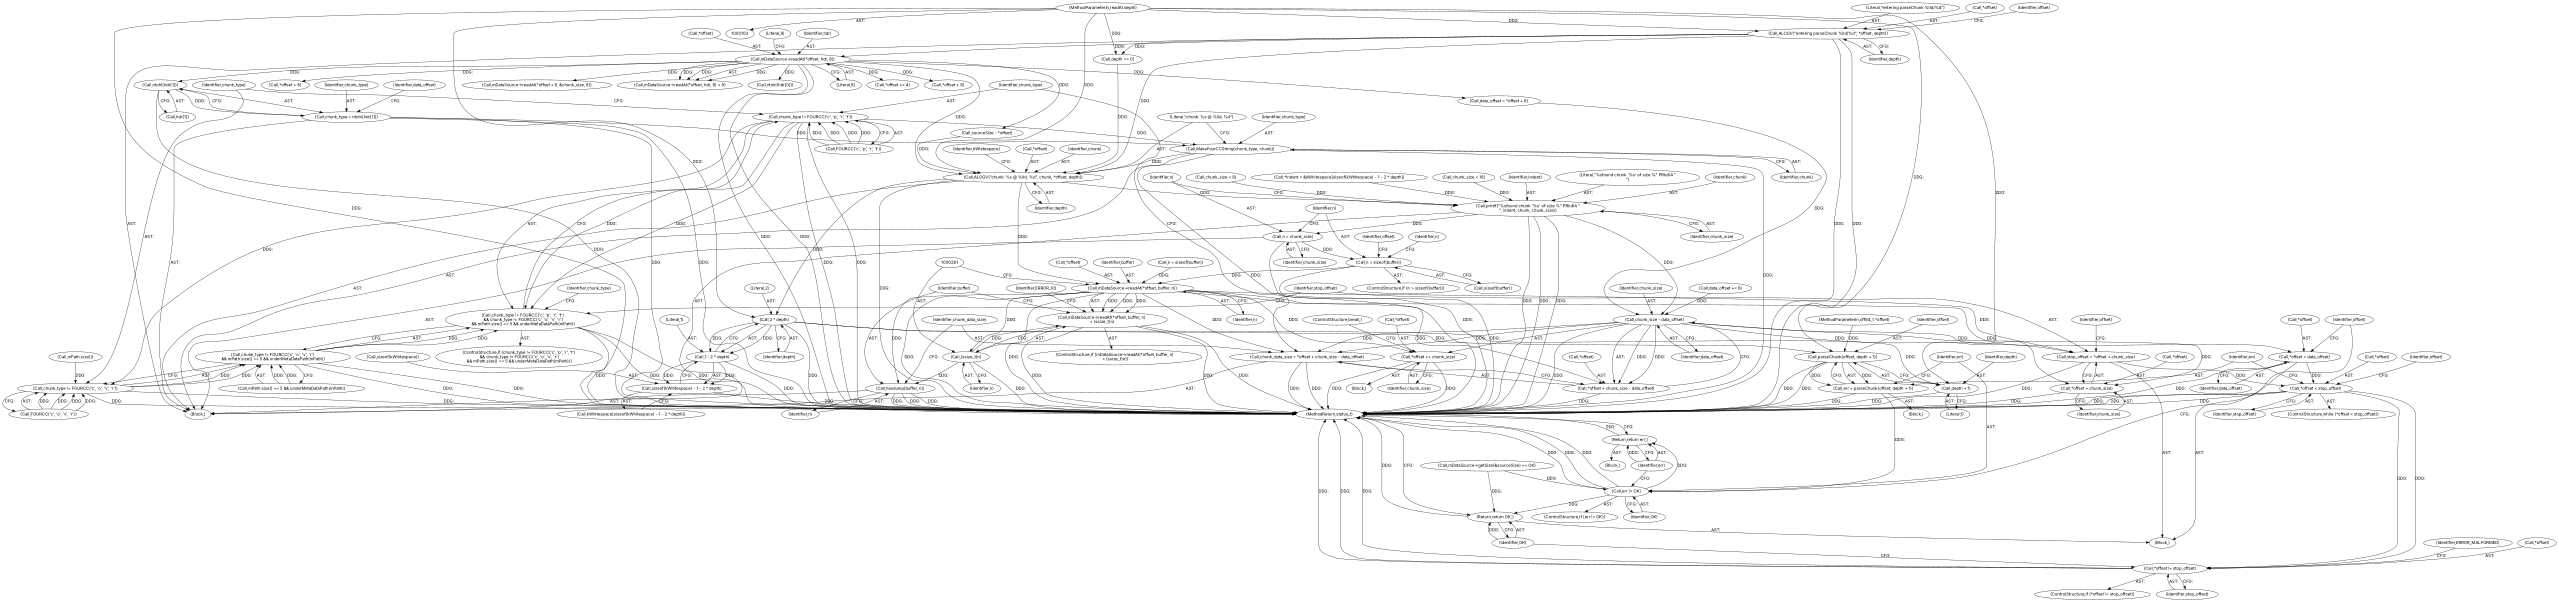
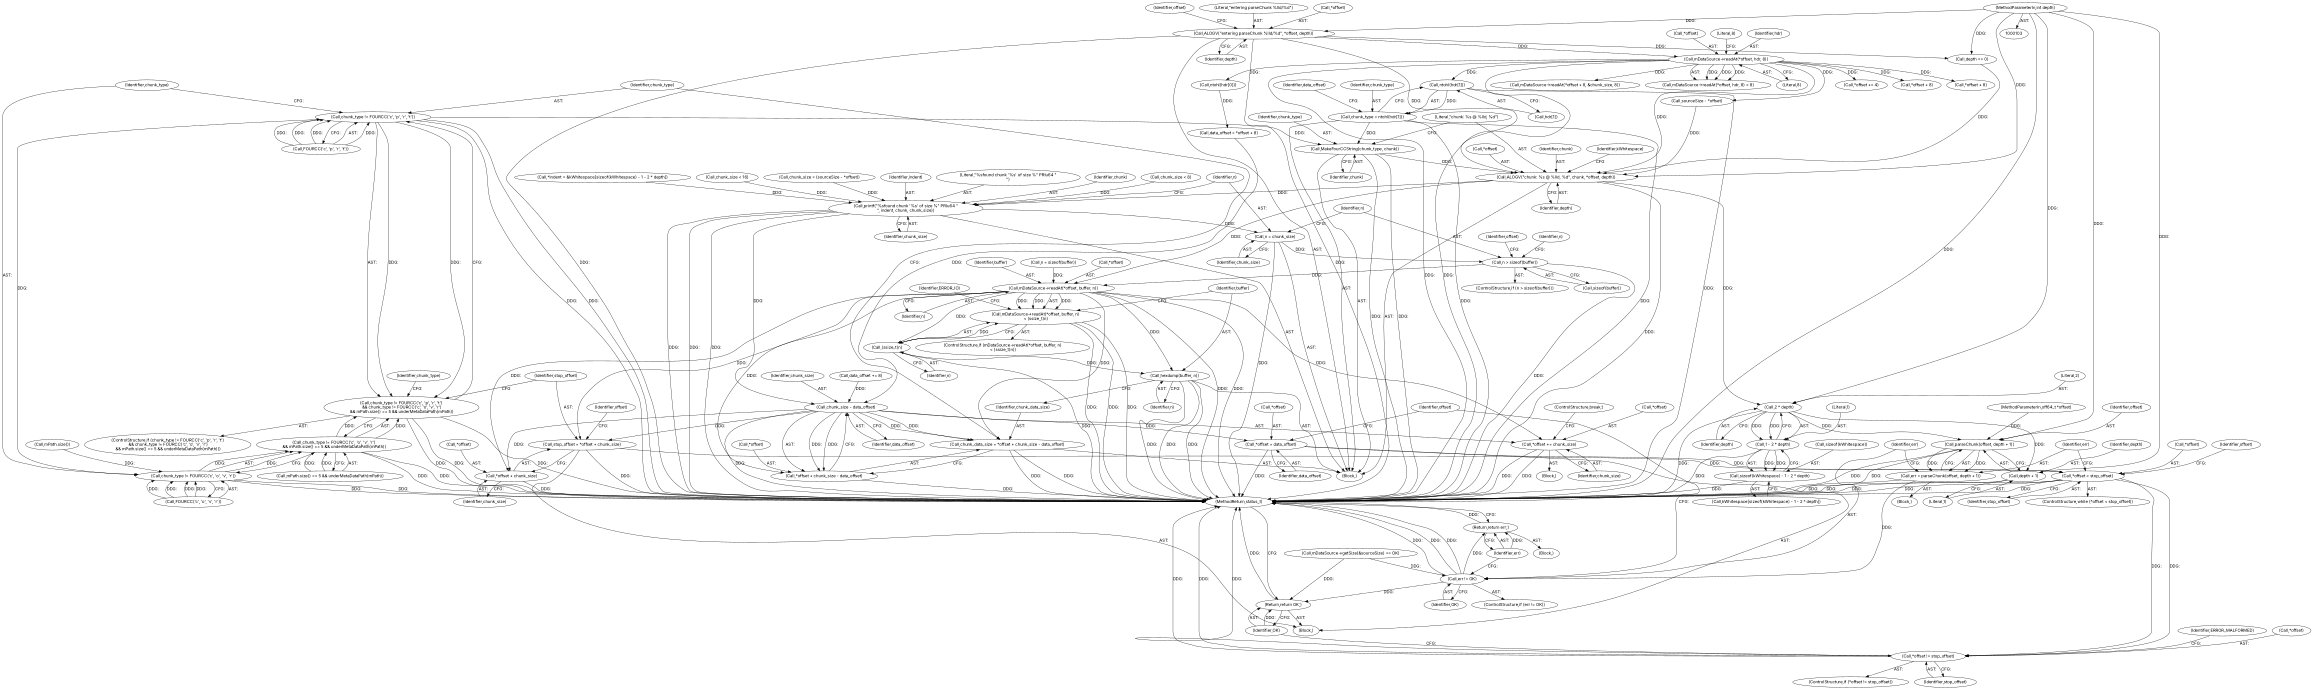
node "(MethodParameterIn,readAt depth)": label "(MethodParameterIn,readAt depth)" -> "(MethodParameterIn,int depth)"
edge "(Call,mDataSource->readAt(*offset, hdr, 8))" -> "(Call,data_offset = *offset + 8)": now "(Call,ntohl(hdr[0]))" -> "(Call,data_offset = *offset + 8)"
node "(Call,chunk_size = (sourceSize - *offset))": added
node "1000281": removed
edge "(Identifier,chunk_data_size)" -> "(Call,hexdump(buffer, n))": reversed
